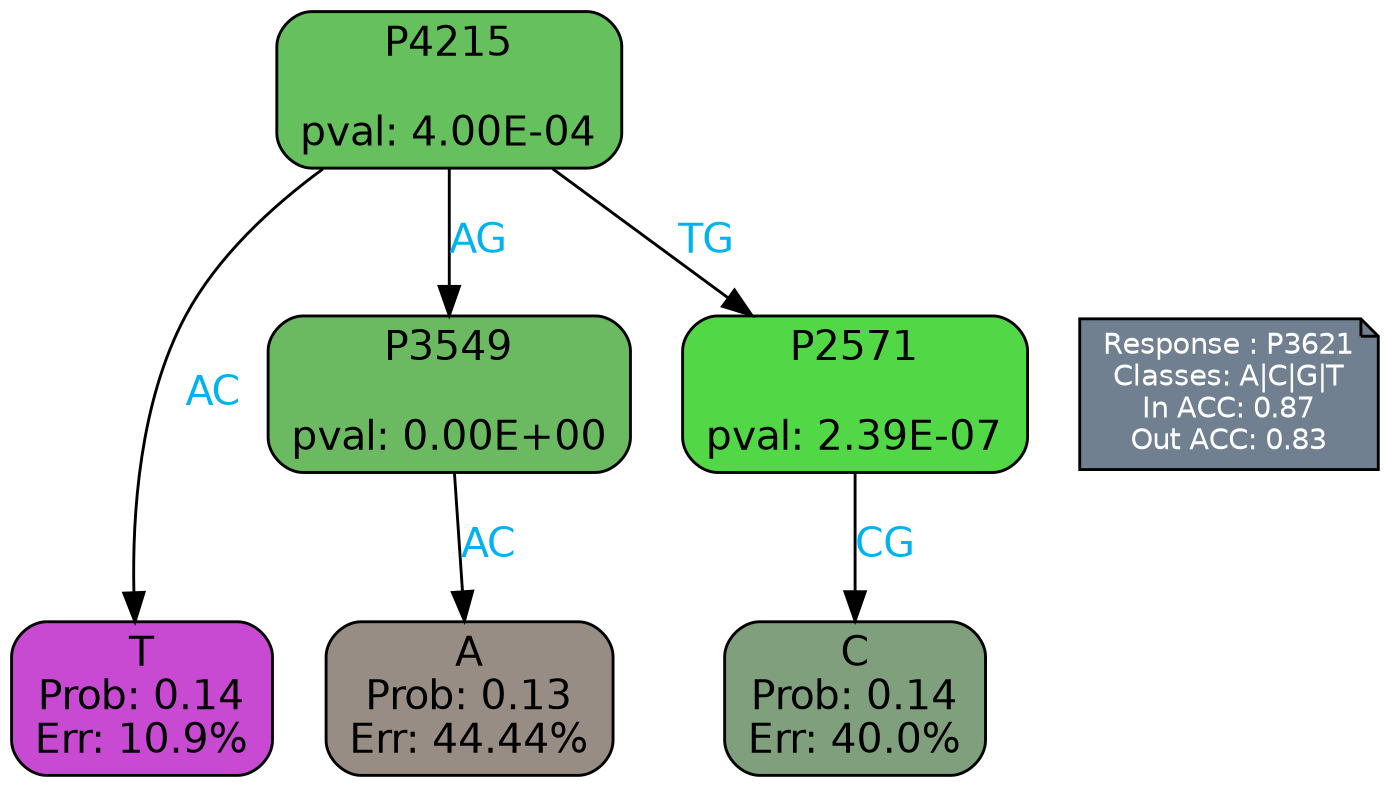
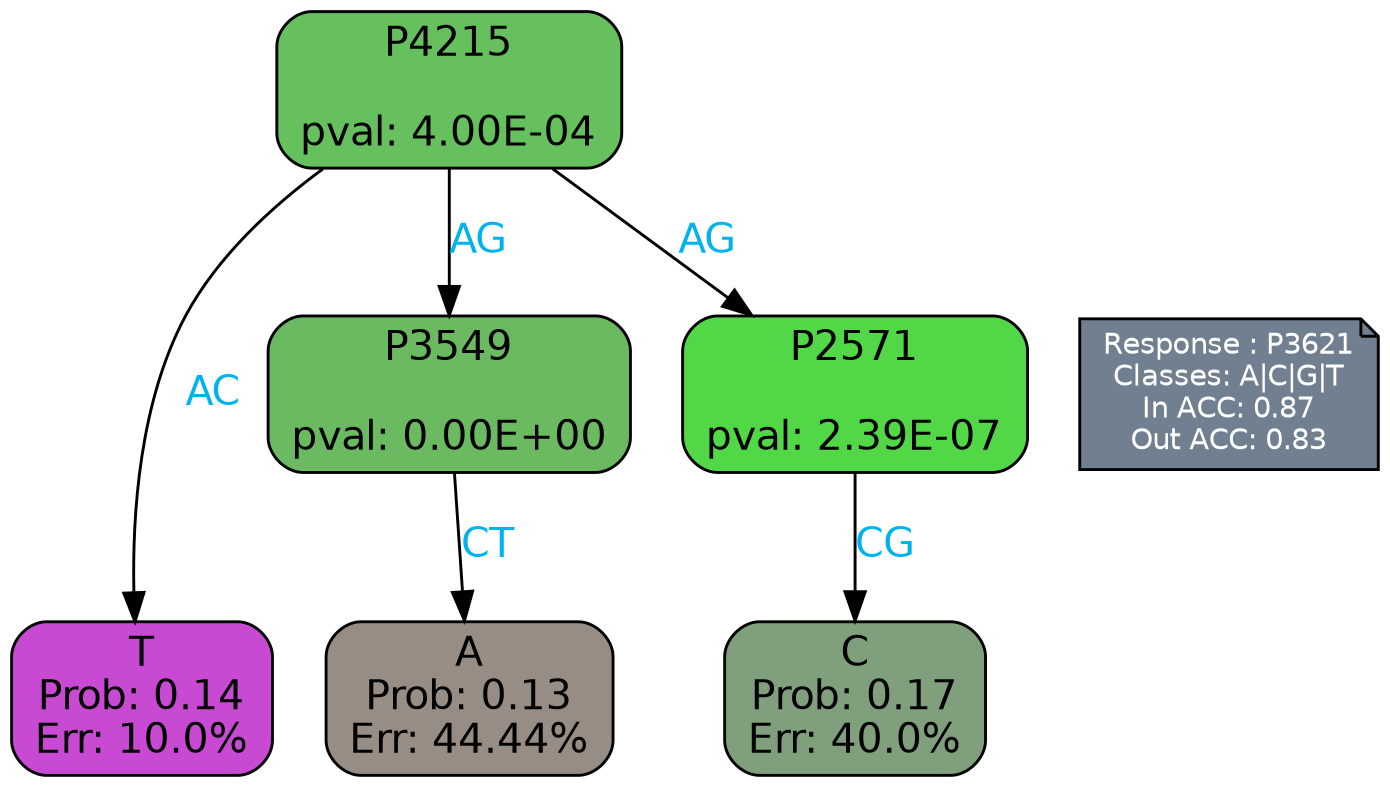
edge "P4215 pval: 4.00E-04" -> "P2571 pval: 2.39E-07": label "TG" -> "AG"
edge "P3549 pval: 0.00E+00" -> "A Prob: 0.13 Err: 44.44%": label "AC" -> "CT"
node "T Prob: 0.14 Err: 10.9%": label "T Prob: 0.14 Err: 10.9%" -> "T Prob: 0.14 Err: 10.0%"
node "C Prob: 0.14 Err: 40.0%": label "C Prob: 0.14 Err: 40.0%" -> "C Prob: 0.17 Err: 40.0%"
